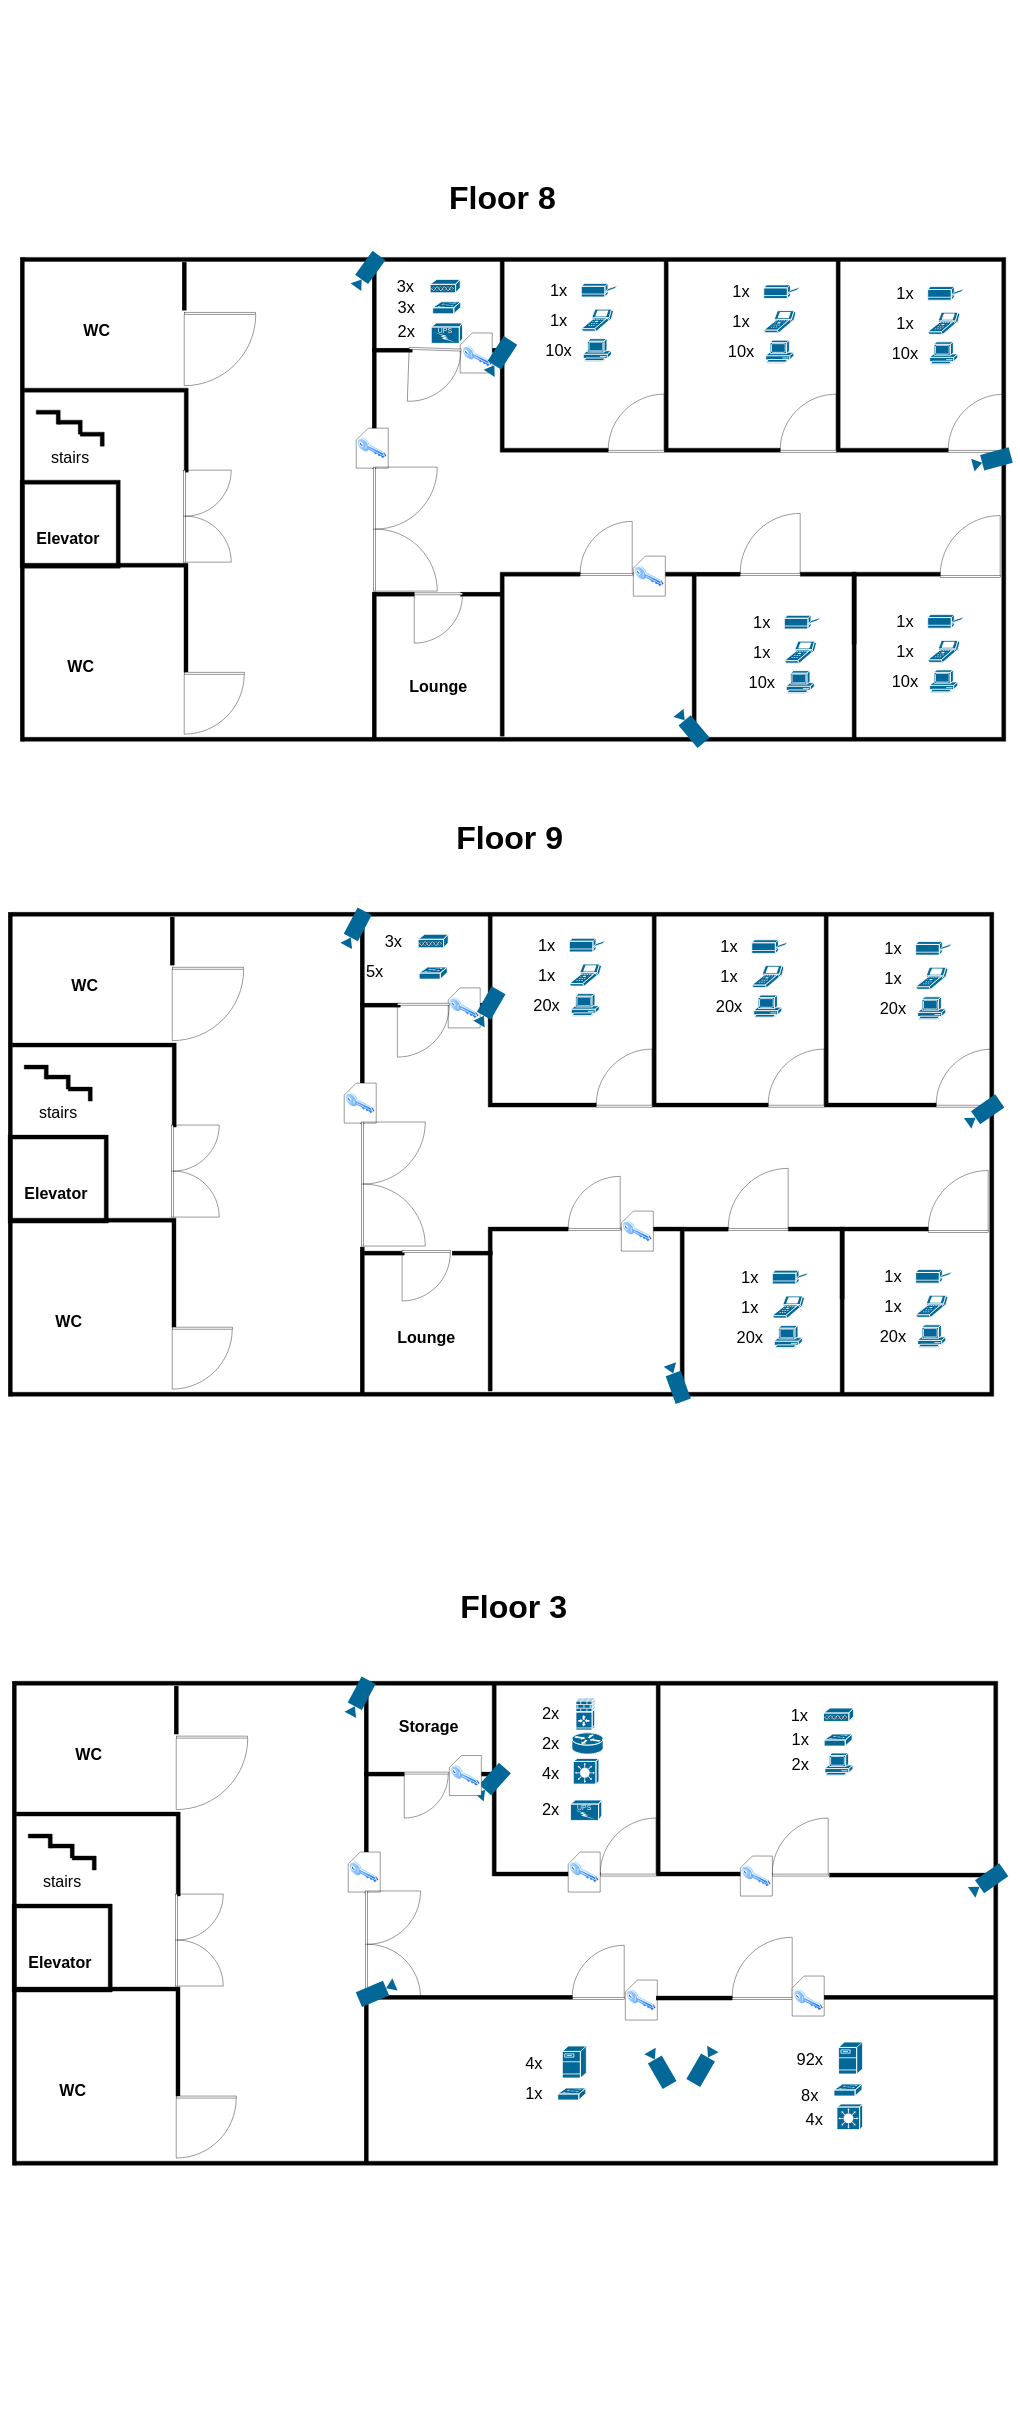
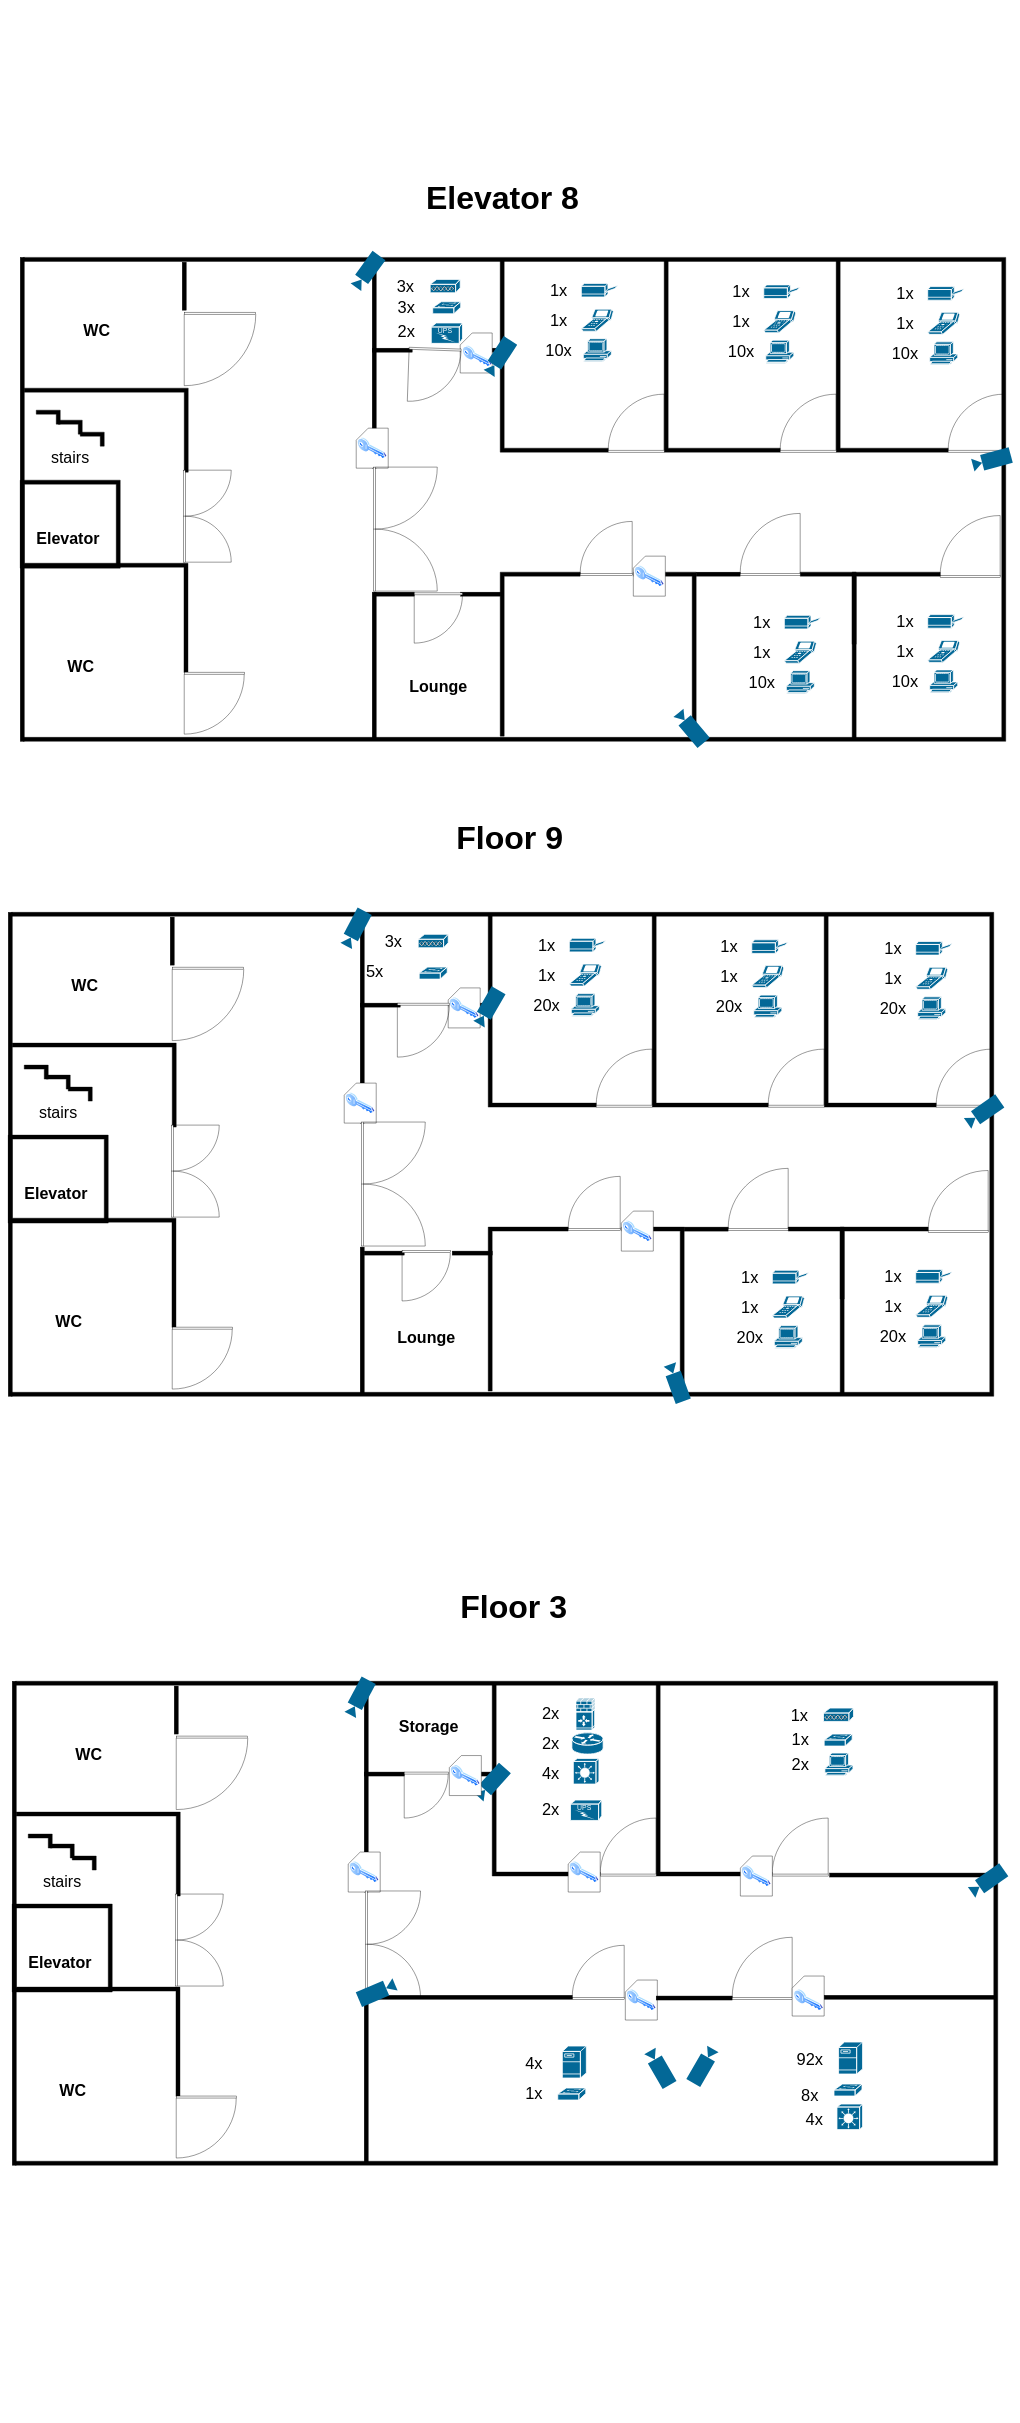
node "Floor 8": label "Floor 8" -> "Elevator 8"
